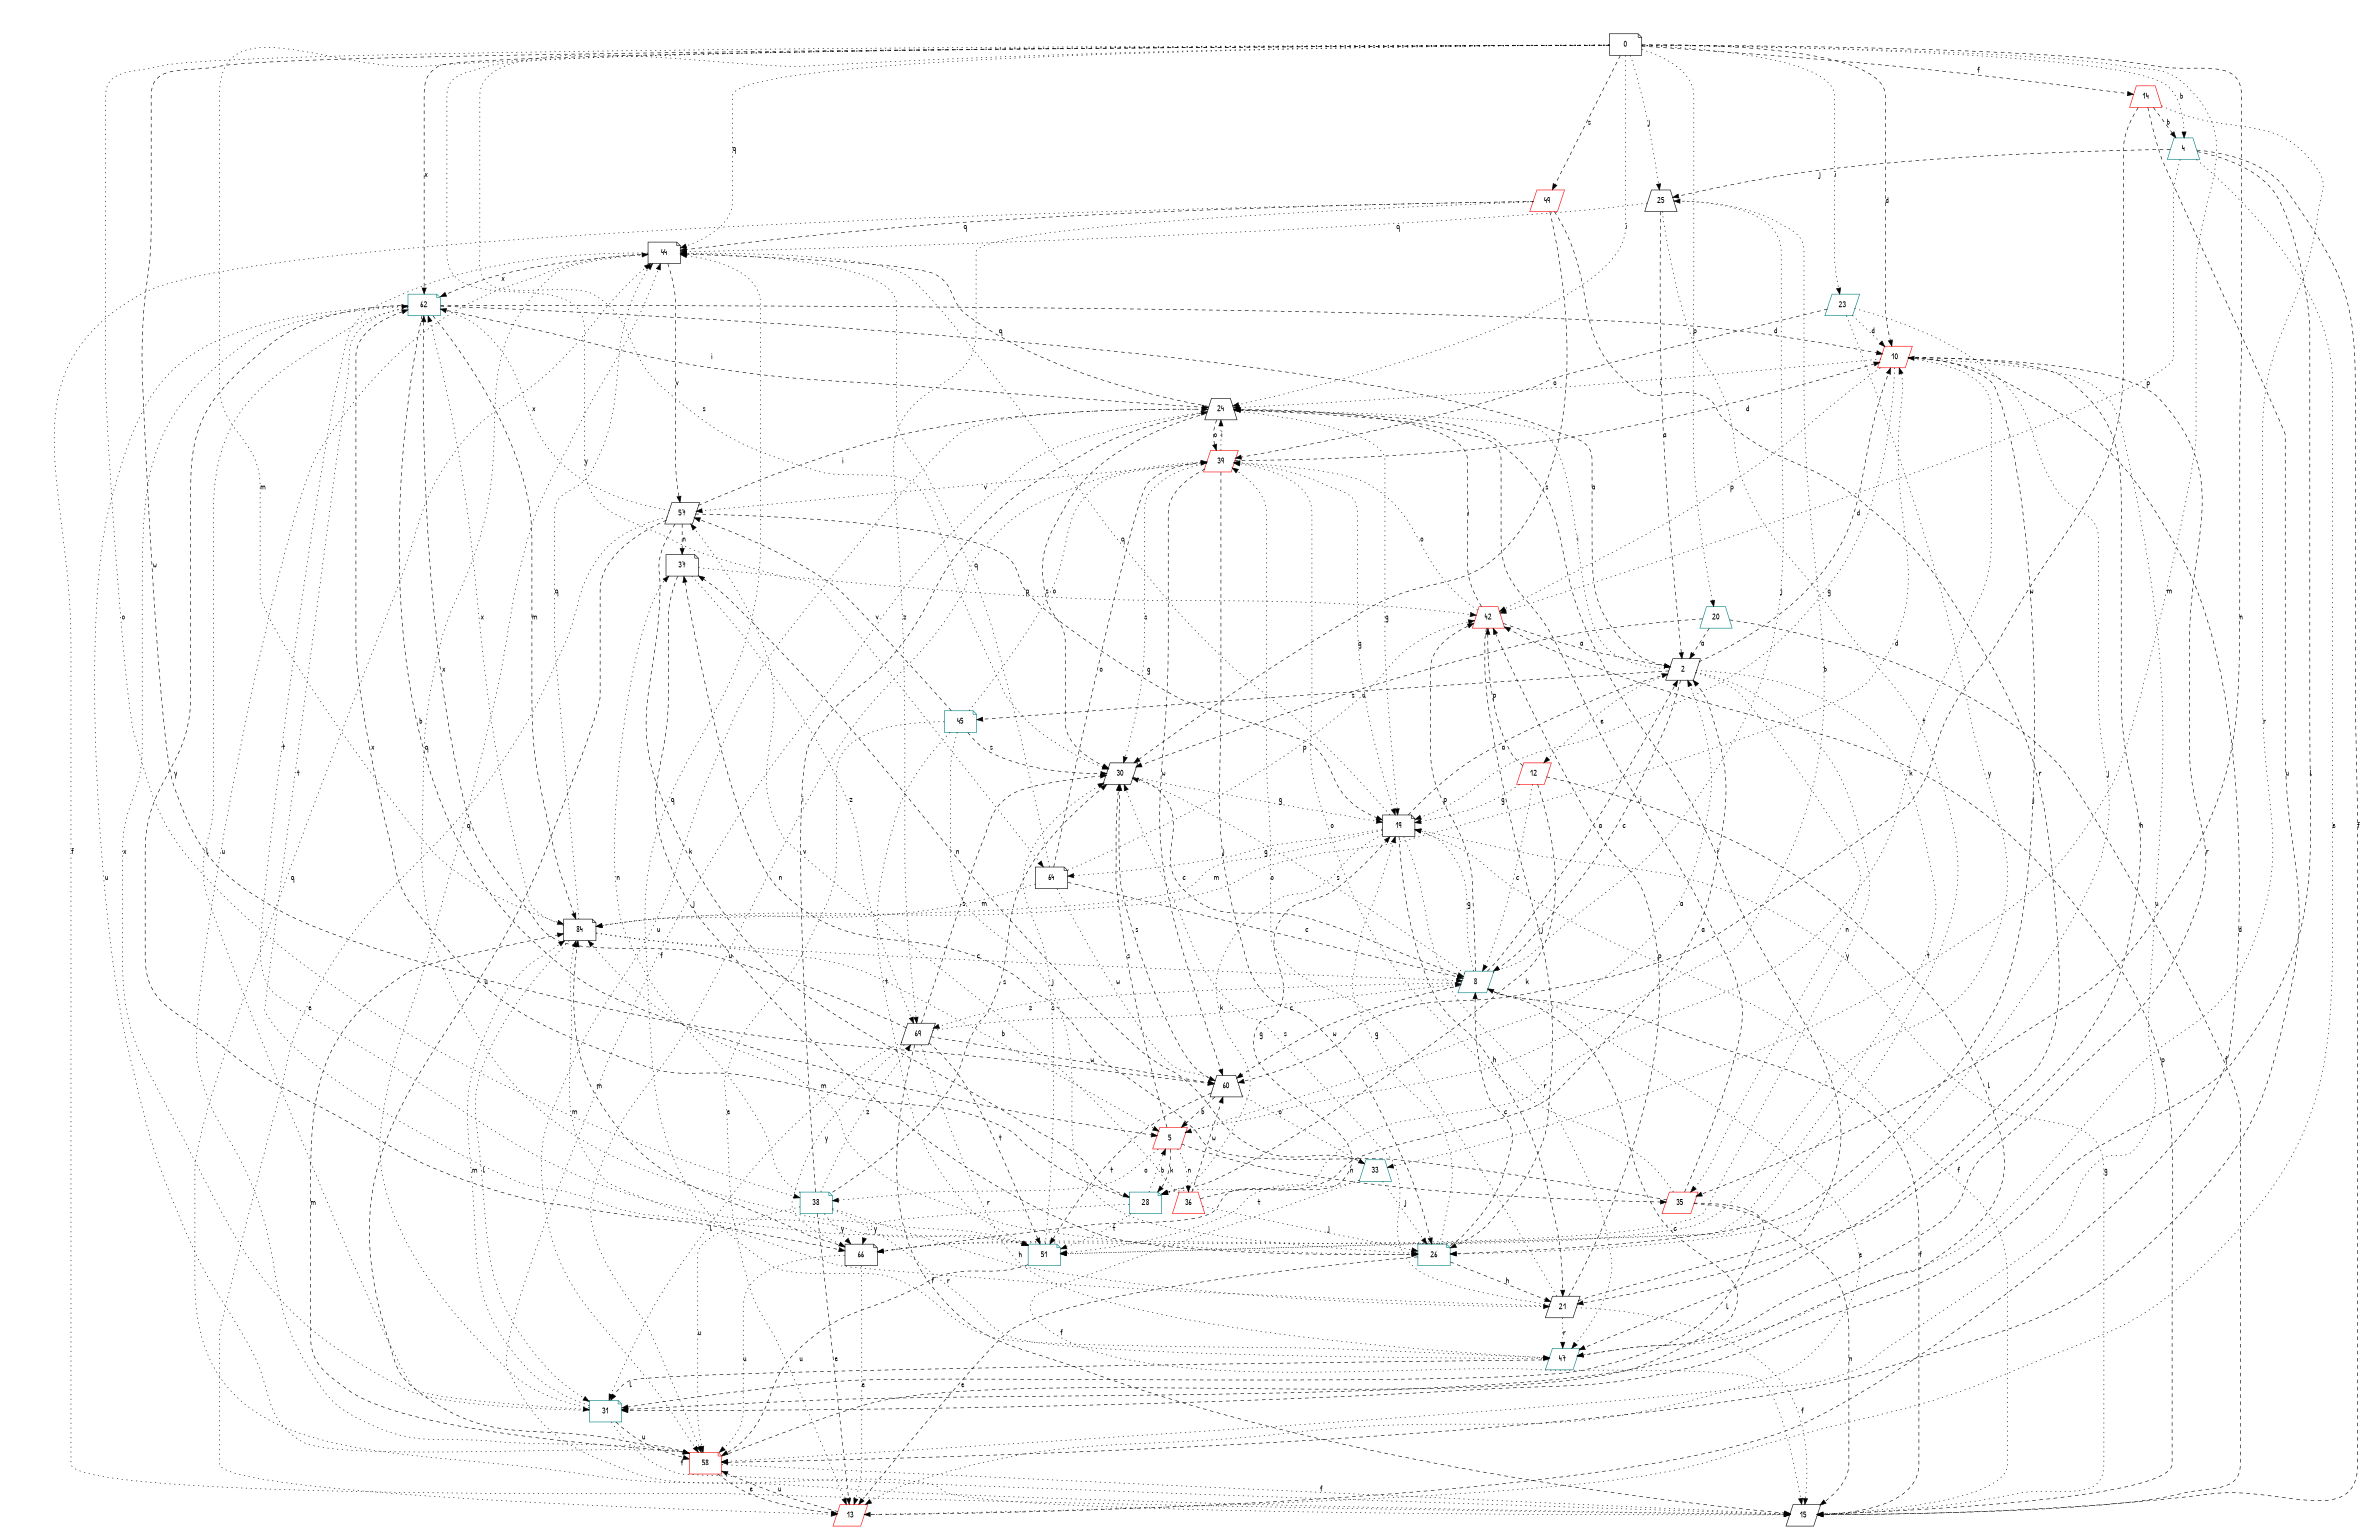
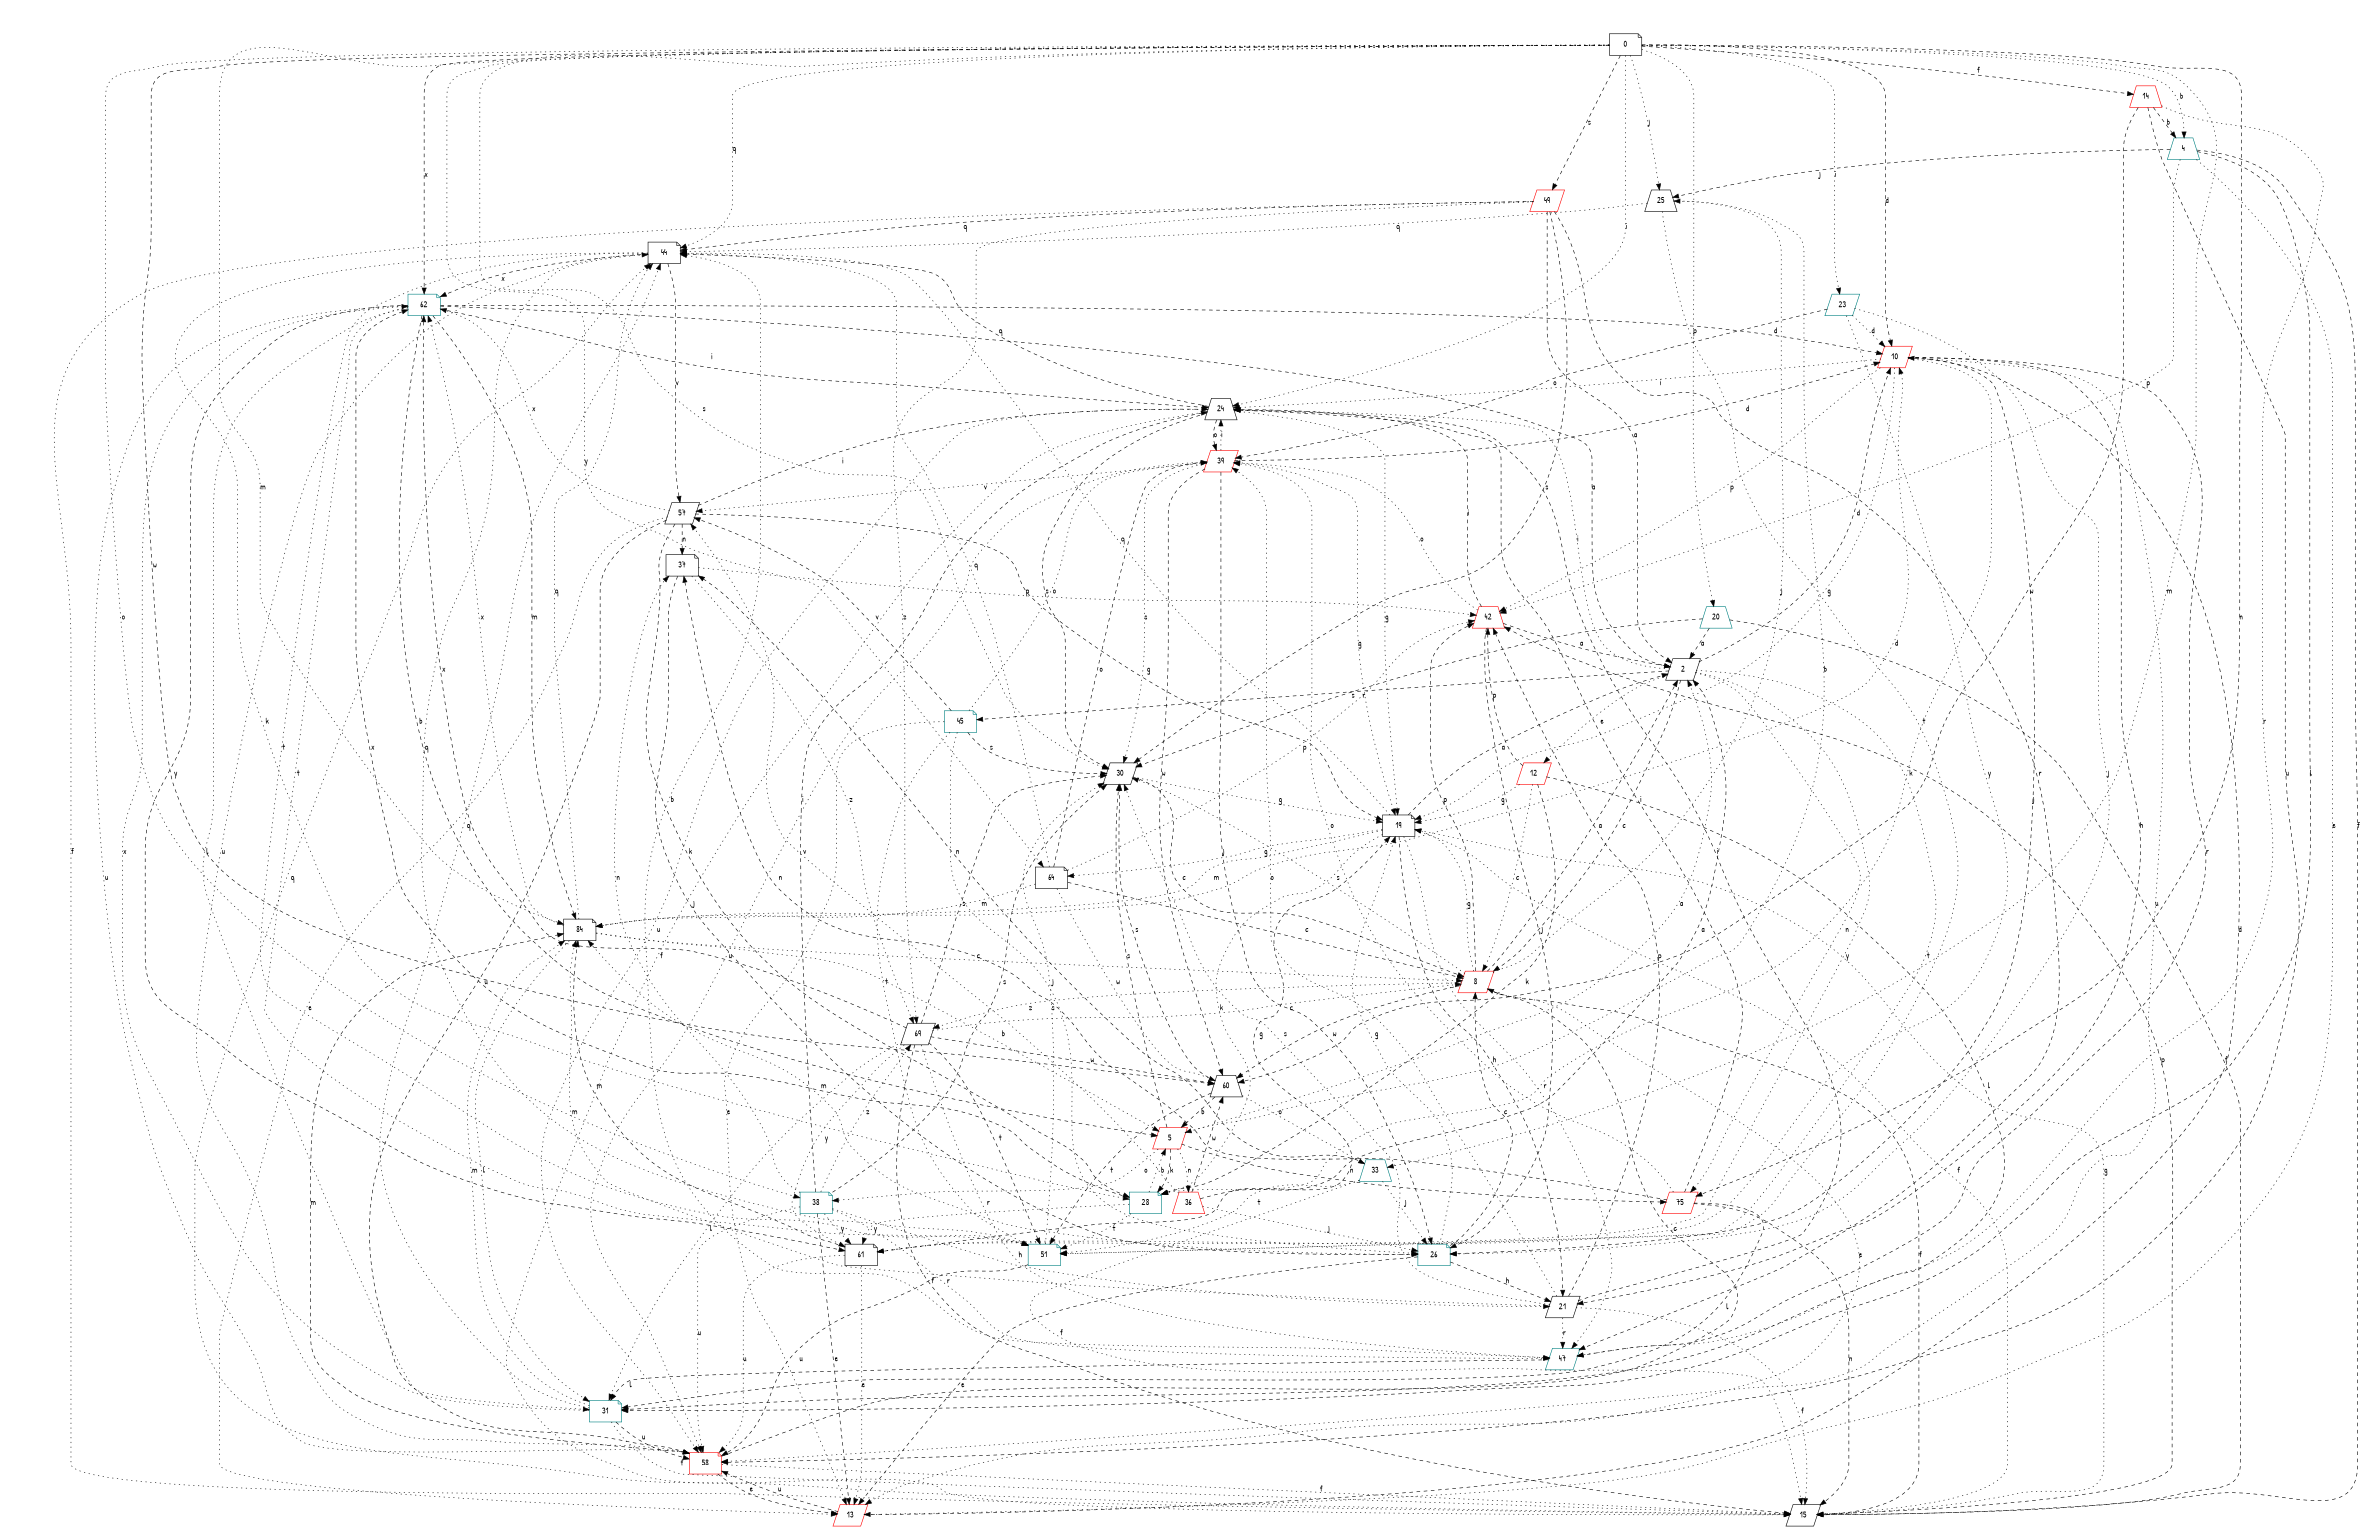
edge "25" -> "2": now "49" -> "2"
edge "2" -> "45": label "u" -> "r"
edge "44" -> "28": added, label "k"
edge "47" -> "44": label "q" -> "b"
node "8": color teal -> red
node "35": label "35" -> "75"
node "66": label "66" -> "61"
